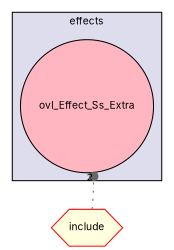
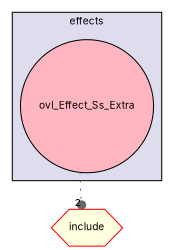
edge "include" -> "ovl_Effect_Ss_Extra": reversed
